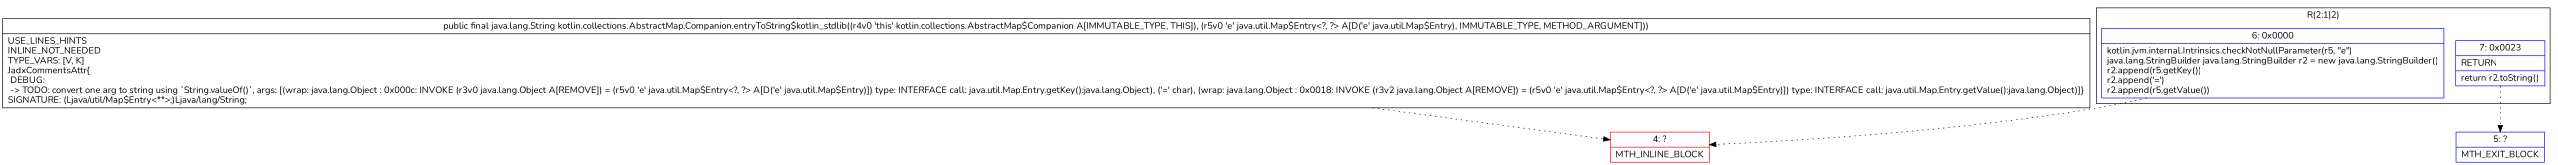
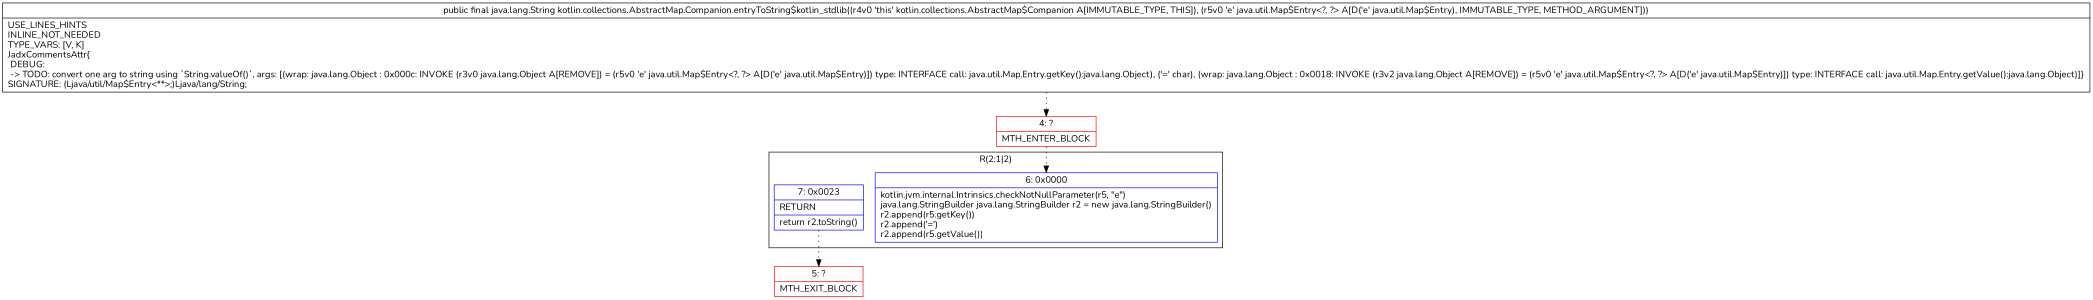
edge "6: 0x0000" -> "4: ?": reversed
node "5: ?": color blue -> red
node "4: ?": text "MTH_INLINE_BLOCK" -> "MTH_ENTER_BLOCK"
